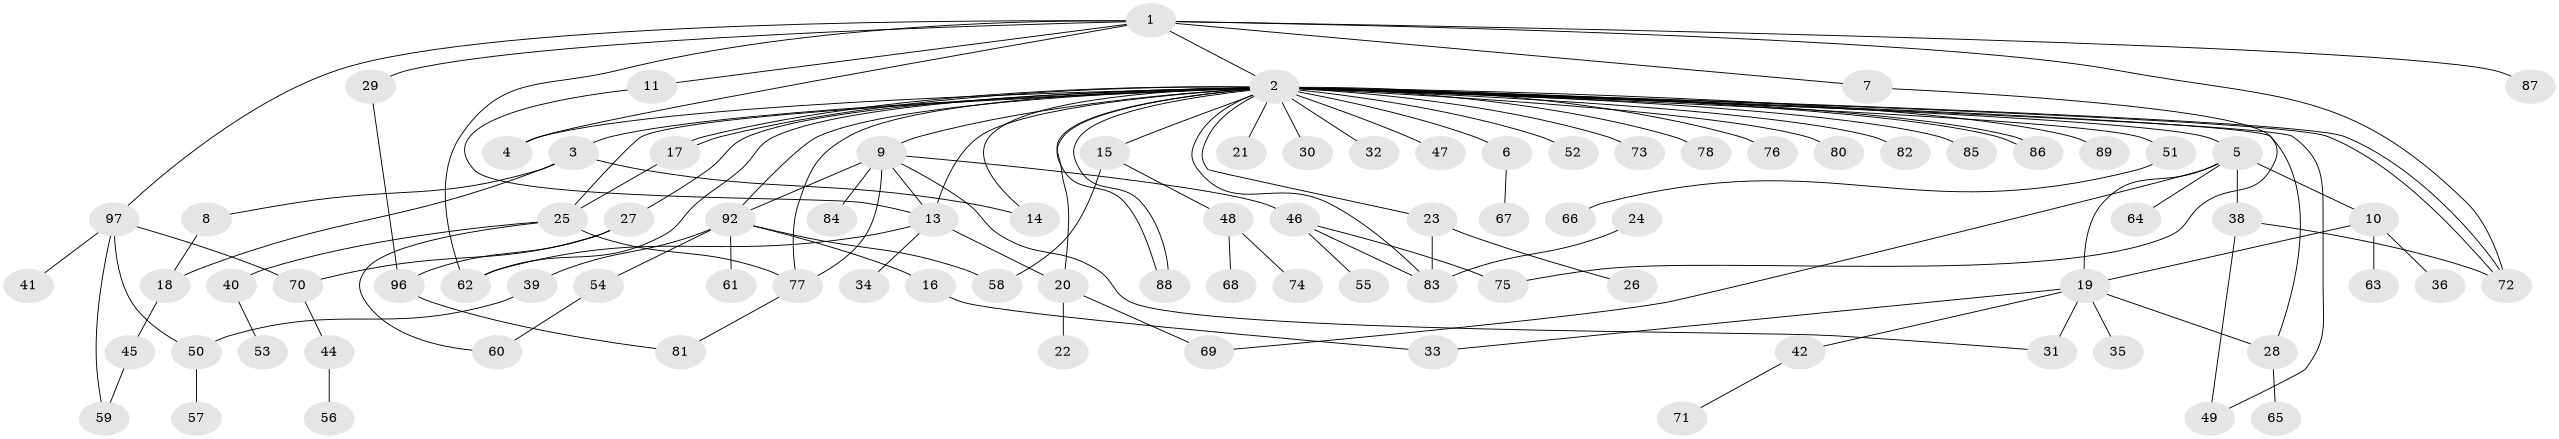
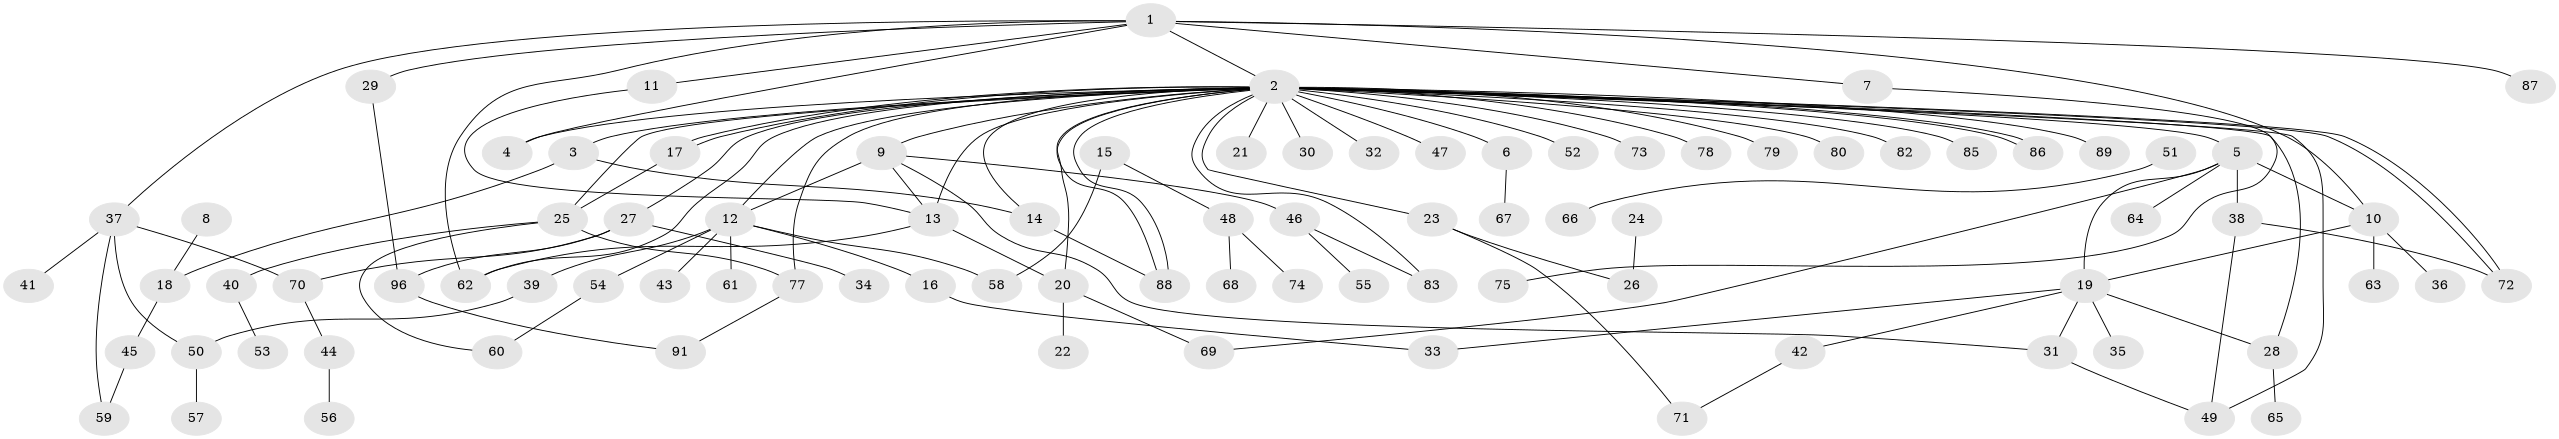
edge "1" -- "72": now "1" -- "10"
edge "2" -- "51": removed
edge "2" -- "15": removed
node "76": label "76" -> "79"
edge "3" -- "8": removed
node "97": label "97" -> "37"
node "92": label "92" -> "12"
node "84": removed
edge "9" -- "77": removed
edge "46" -- "75": removed
edge "23" -- "83": now "23" -- "71"
edge "24" -- "83": now "24" -- "26"
edge "14" -- "88": added
edge "13" -- "34": now "27" -- "34"
node "43": added
node "81": label "81" -> "91"
edge "31" -- "49": added
